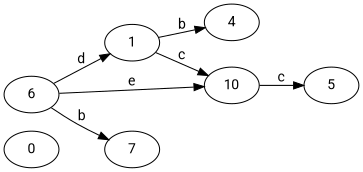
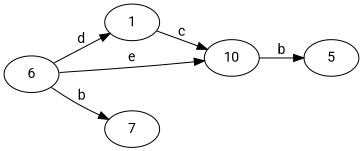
node "4": removed
edge "10" -> "5": label "c" -> "b"
node "0": removed
